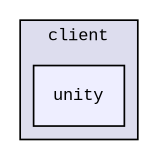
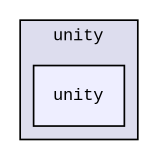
cluster "client": label "client" -> "unity"
